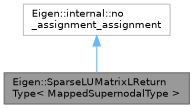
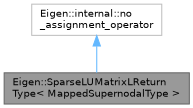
node "Eigen::internal::no _assignment_assignment": label "Eigen::internal::no _assignment_assignment" -> "Eigen::internal::no _assignment_operator"
